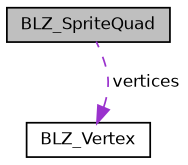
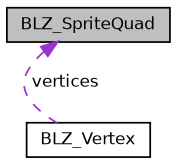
edge "BLZ_SpriteQuad" -> "BLZ_Vertex": reversed
